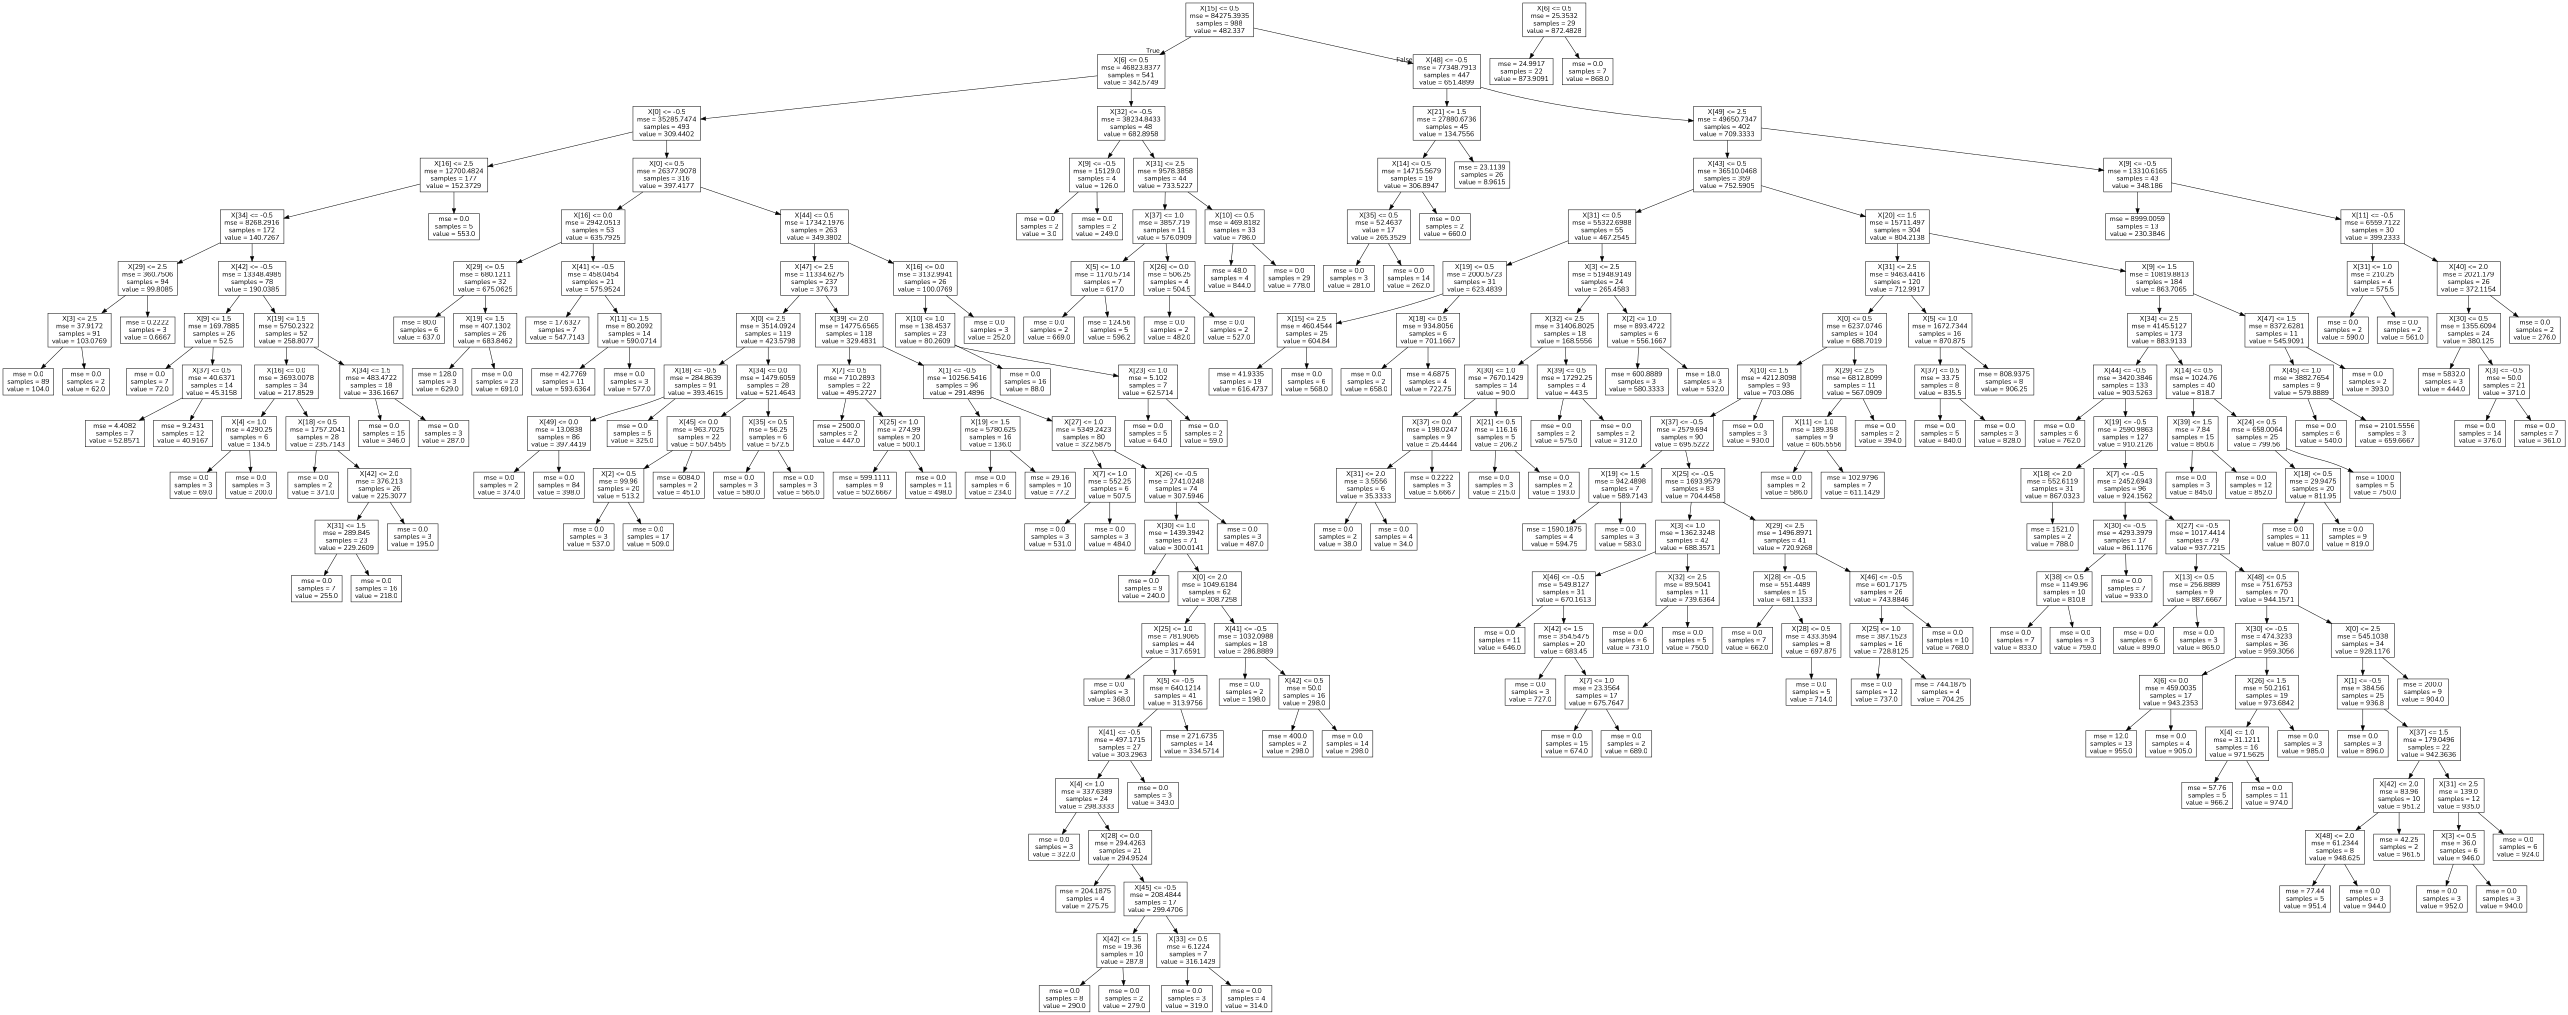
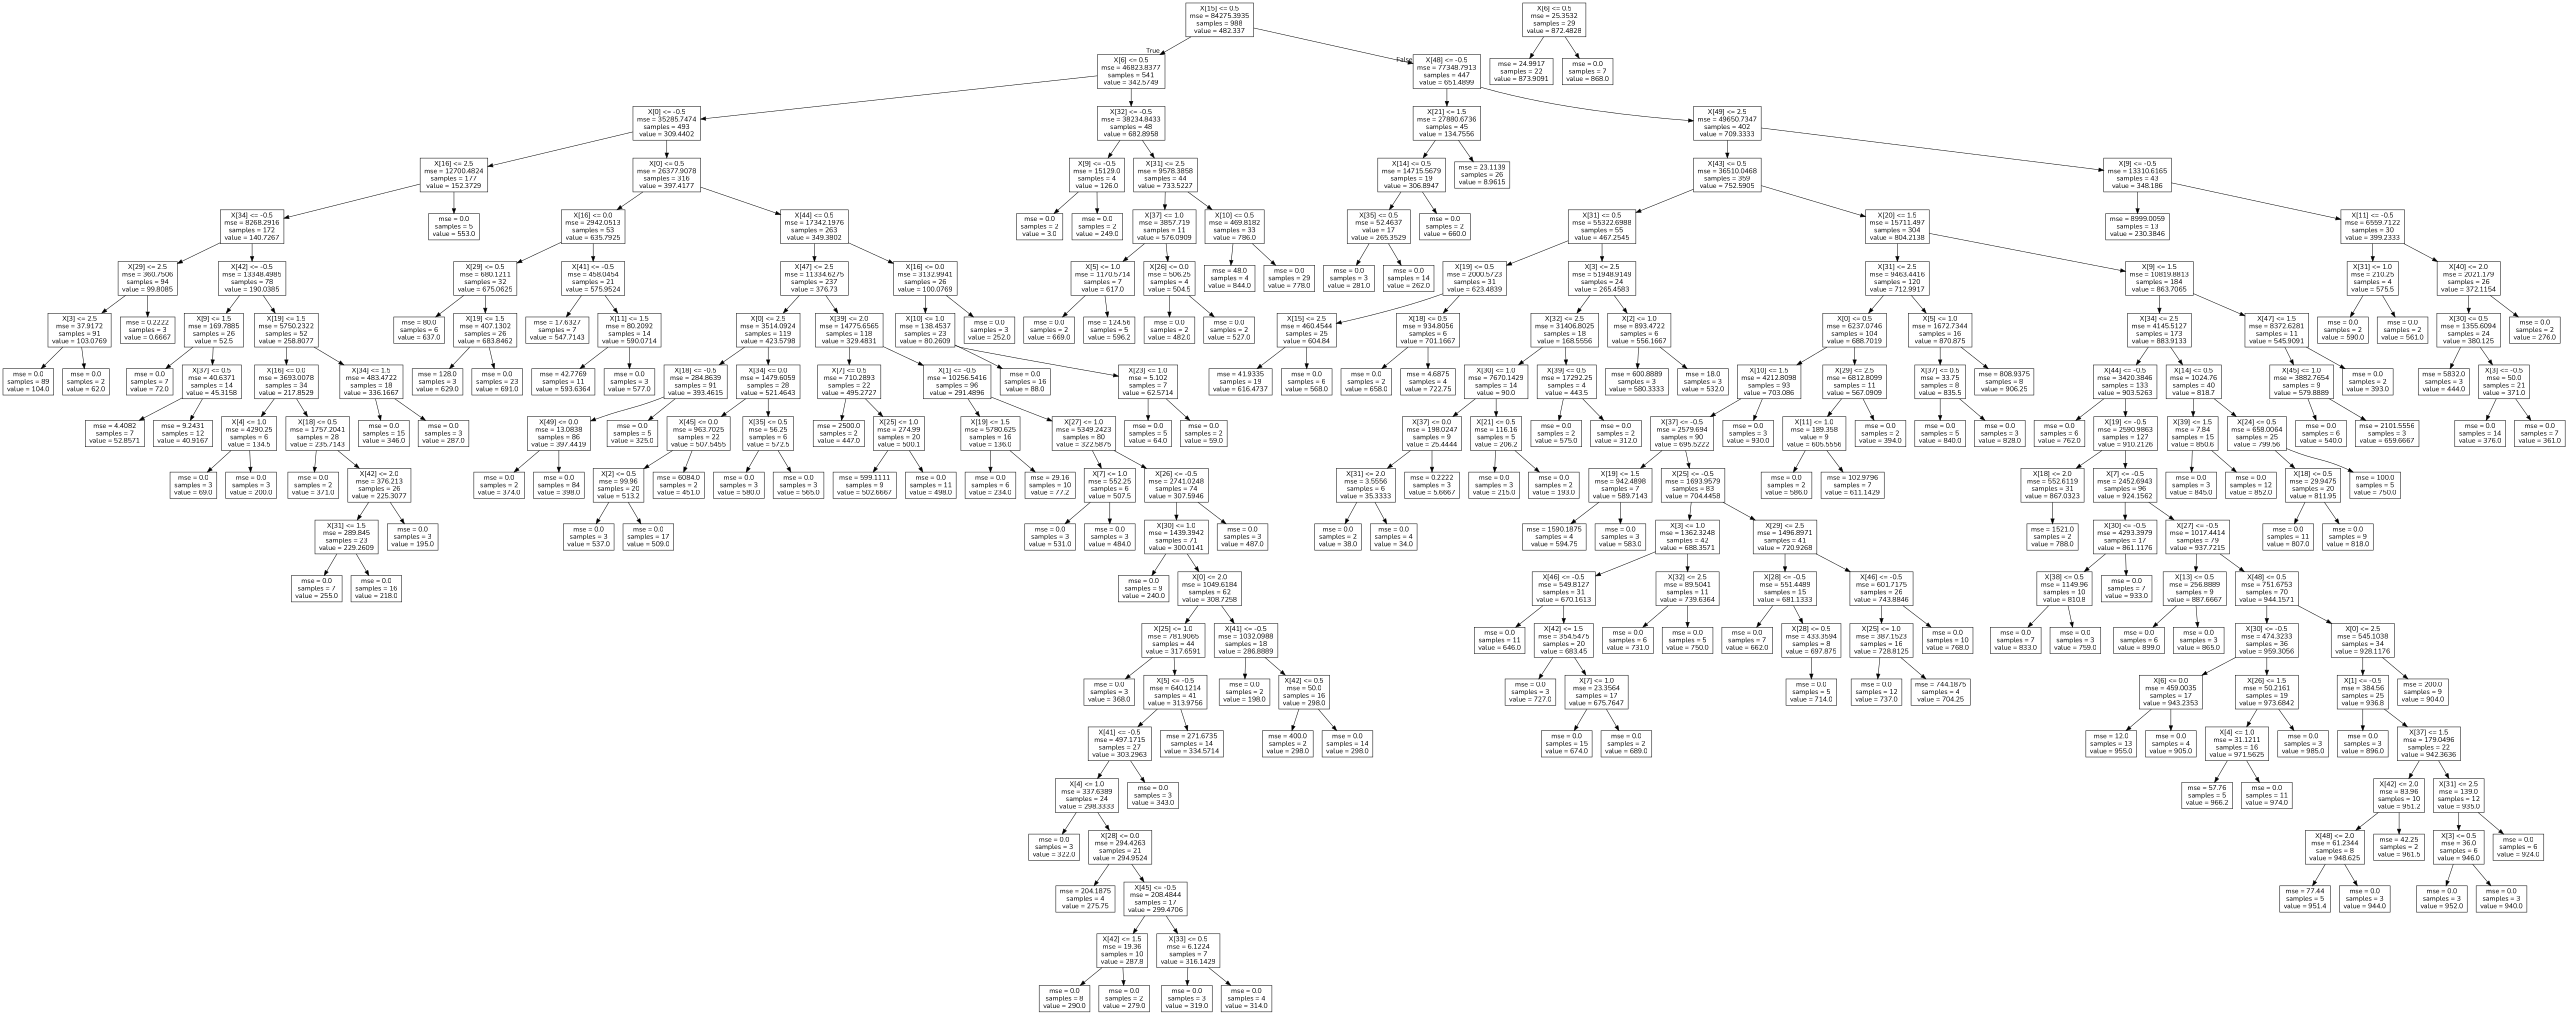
node "X[11] <= 1.0 mse = 189.358 samples = 9 value = 605.5556": label "X[11] <= 1.0 mse = 189.358 samples = 9 value = 605.5556" -> "X[11] <= 1.0 mse = 189.358 value = 9 value = 605.5556"
node "mse = 0.0 samples = 9 value = 819.0": label "mse = 0.0 samples = 9 value = 819.0" -> "mse = 0.0 samples = 9 value = 818.0"
